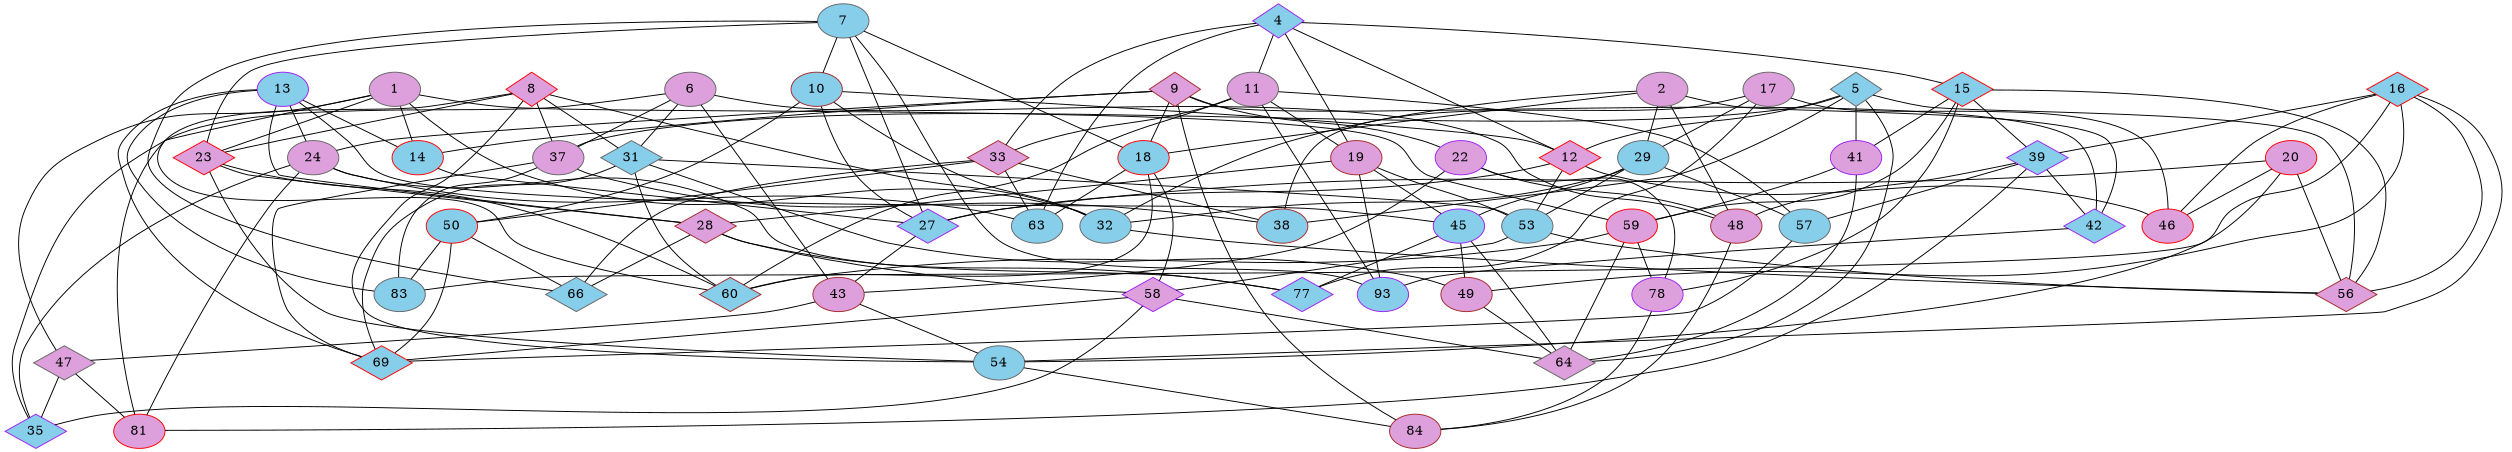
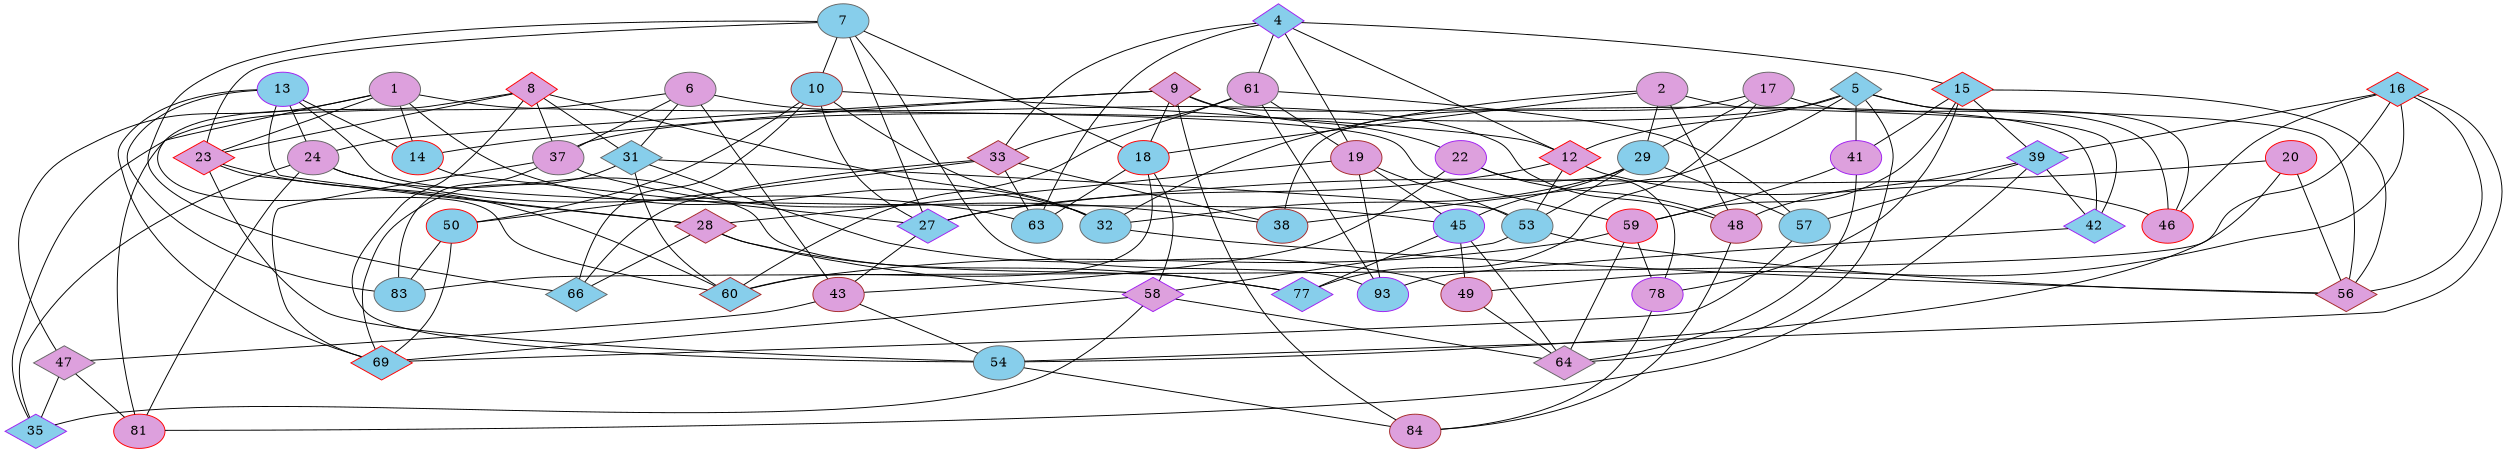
node "11": label "11" -> "61"
edge "20" -- "46": now "5" -- "46"
edge "50" -- "66": now "10" -- "66"
